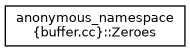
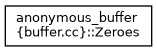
node "anonymous_namespace {buffer.cc}::Zeroes": label "anonymous_namespace {buffer.cc}::Zeroes" -> "anonymous_buffer {buffer.cc}::Zeroes"
